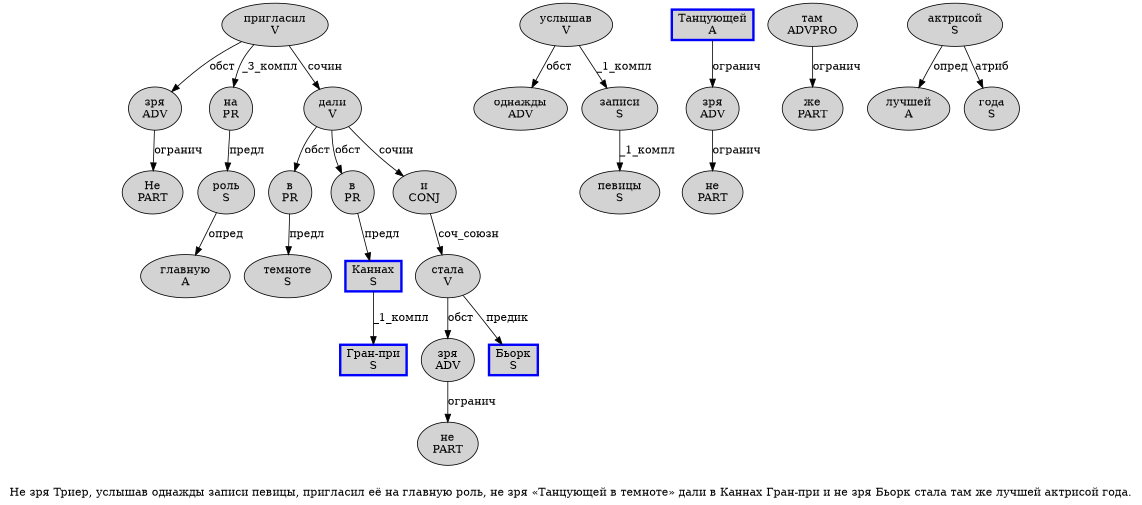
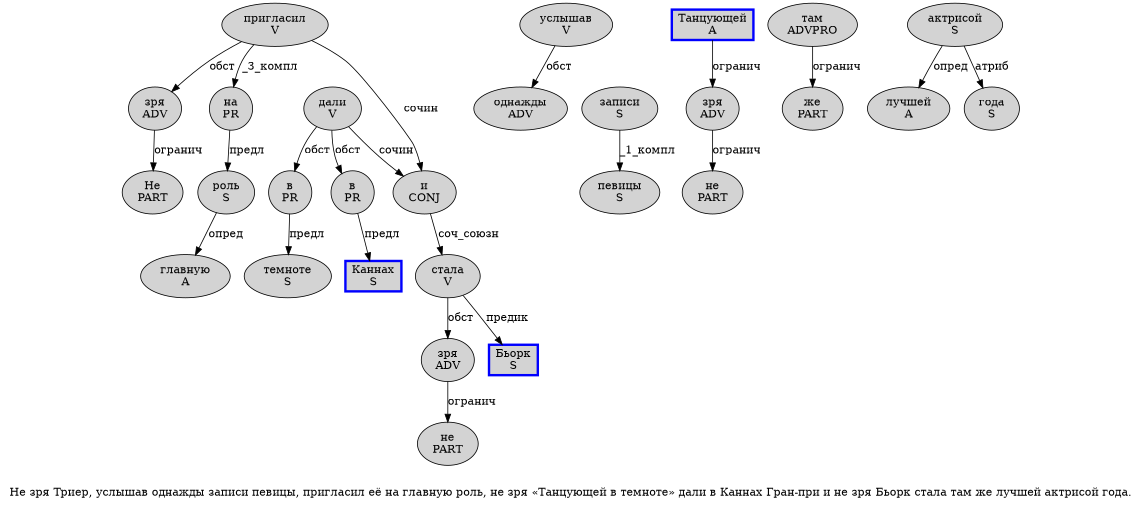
edge "услышав V" -> "записи S": removed, label "_1_компл"
edge "пригласил V" -> "дали V": now "пригласил V" -> "и CONJ"
node "Гран-при S": removed
